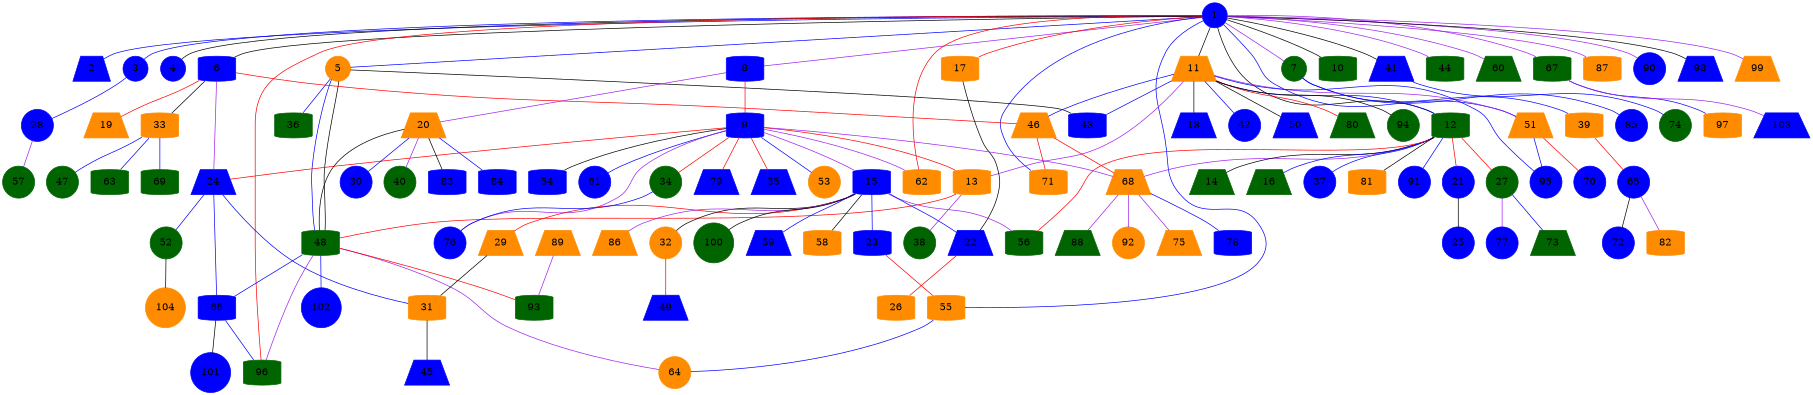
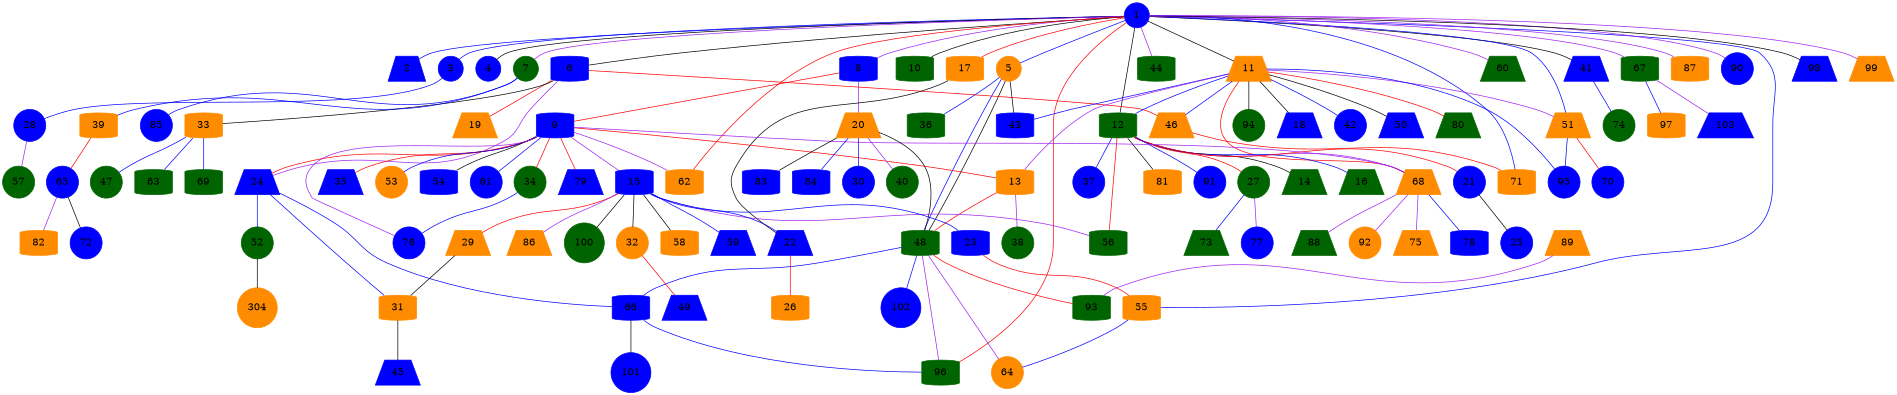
edge "46" -- "68": now "11" -- "68"
node "104": label "104" -> "304"
